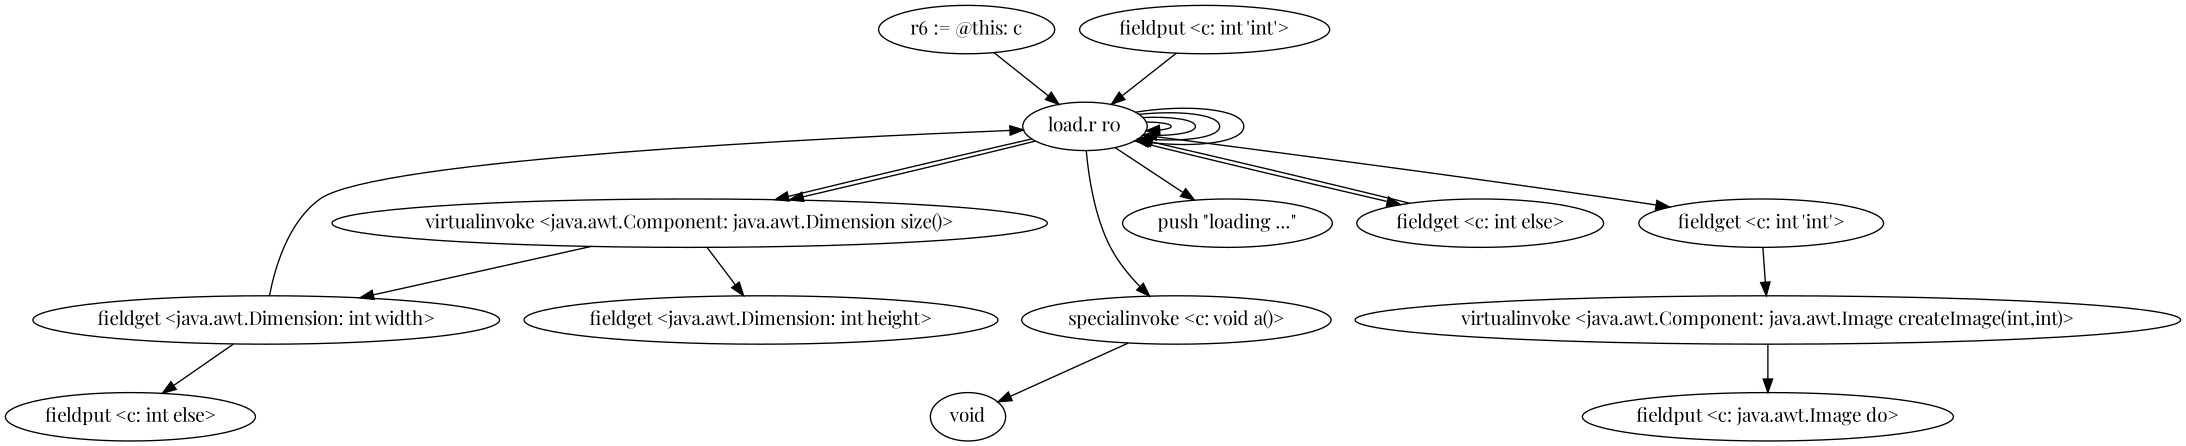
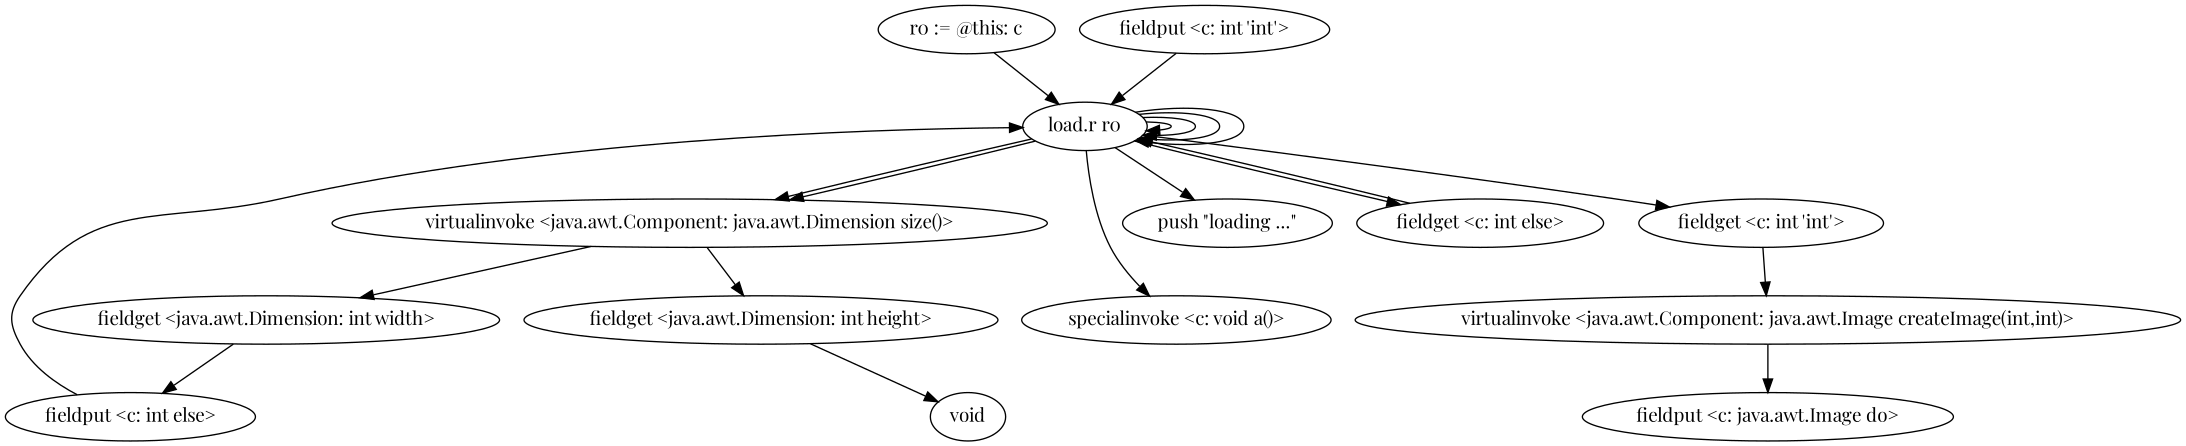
node "r6 := @this: c": label "r6 := @this: c" -> "r0 := @this: c"
edge "fieldget <java.awt.Dimension: int width>" -> "load.r r0": now "fieldput <c: int else>" -> "load.r r0"
edge "specialinvoke <c: void a()>" -> "void": now "fieldget <java.awt.Dimension: int height>" -> "void"
